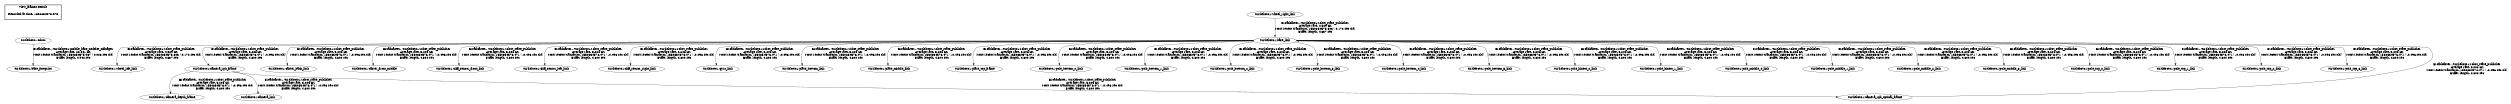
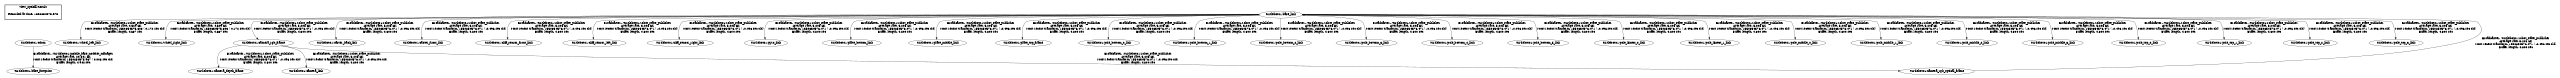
cluster "view_frames Result": label "view_frames Result" -> "view_optical Result"
edge "turtlebot01/wheel_right_link" -> "turtlebot01/base_link": reversed
node "turtlebot01/caster_front_middle": label "turtlebot01/caster_front_middle" -> "turtlebot01/caster_front_link"
